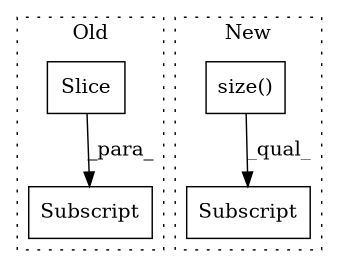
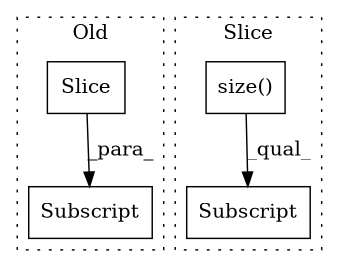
cluster "New": label "New" -> "Slice"
